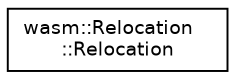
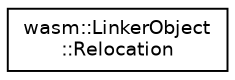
node "wasm::Relocation ::Relocation": label "wasm::Relocation ::Relocation" -> "wasm::LinkerObject ::Relocation"
